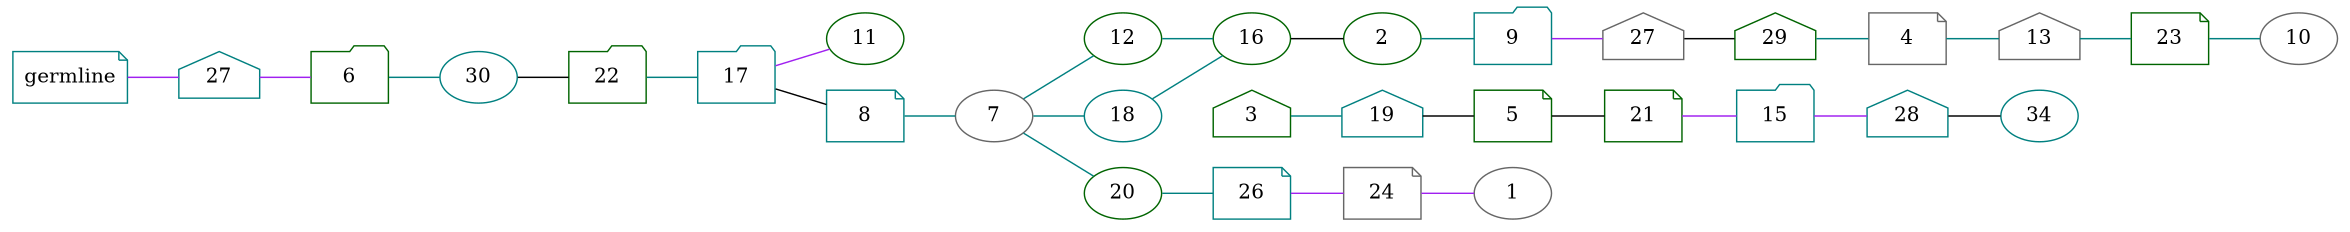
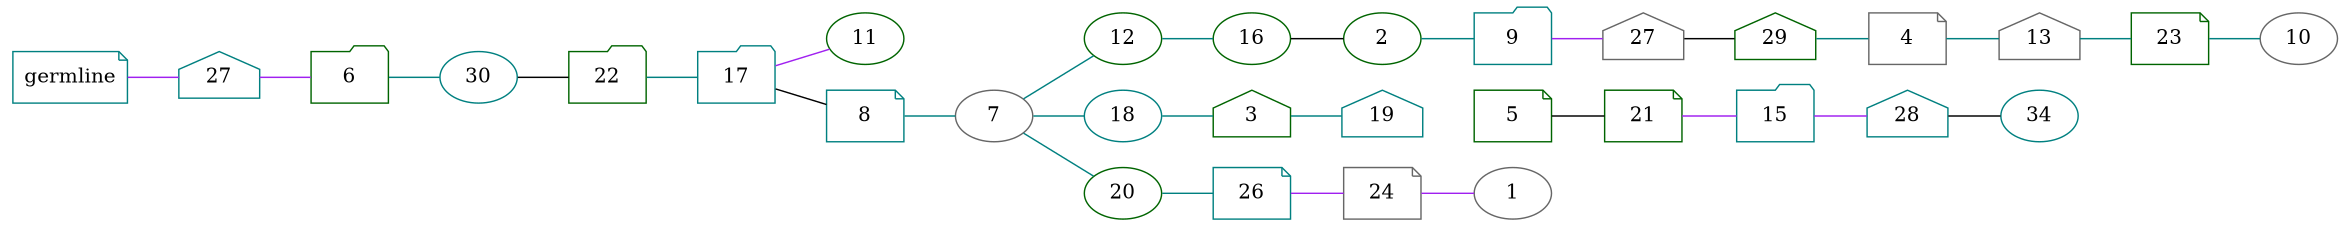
edge "16" -- "18": now "3" -- "18"
edge "19" -- "5": removed
